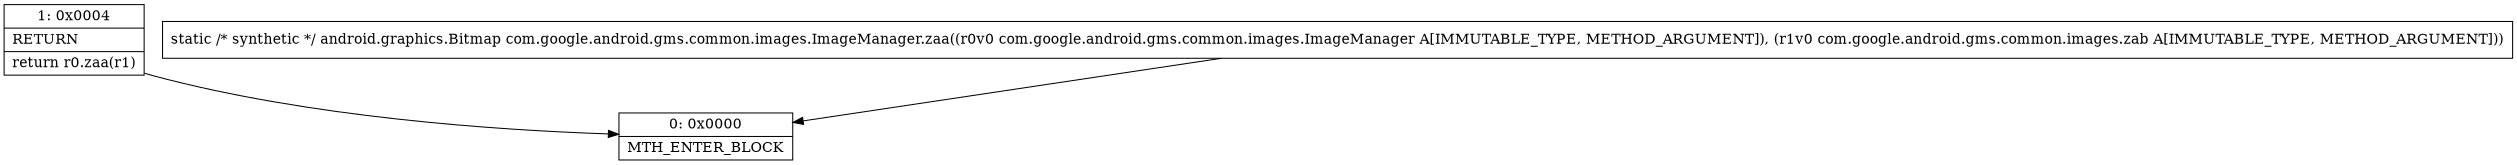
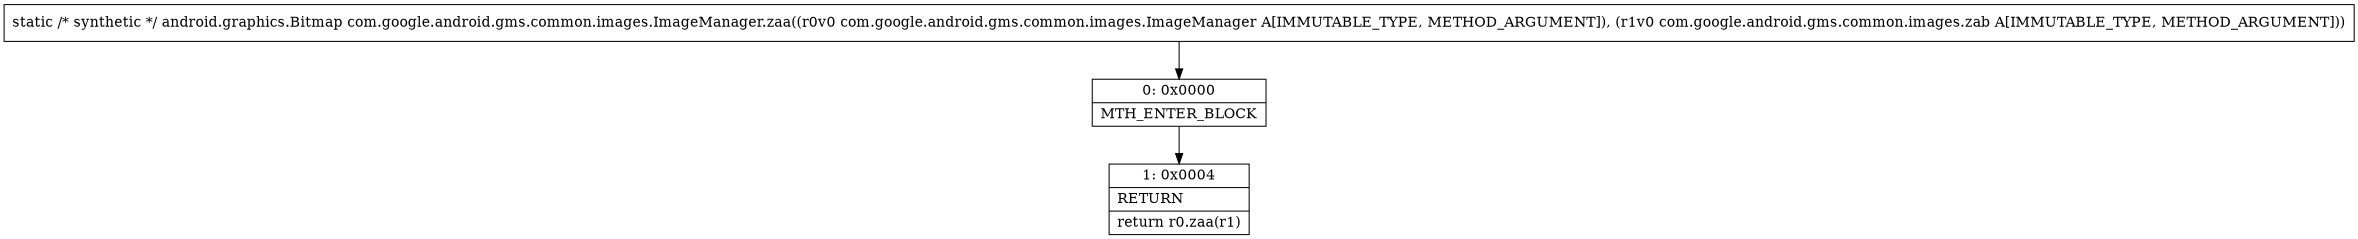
edge "1: 0x0004" -> "0: 0x0000": reversed
